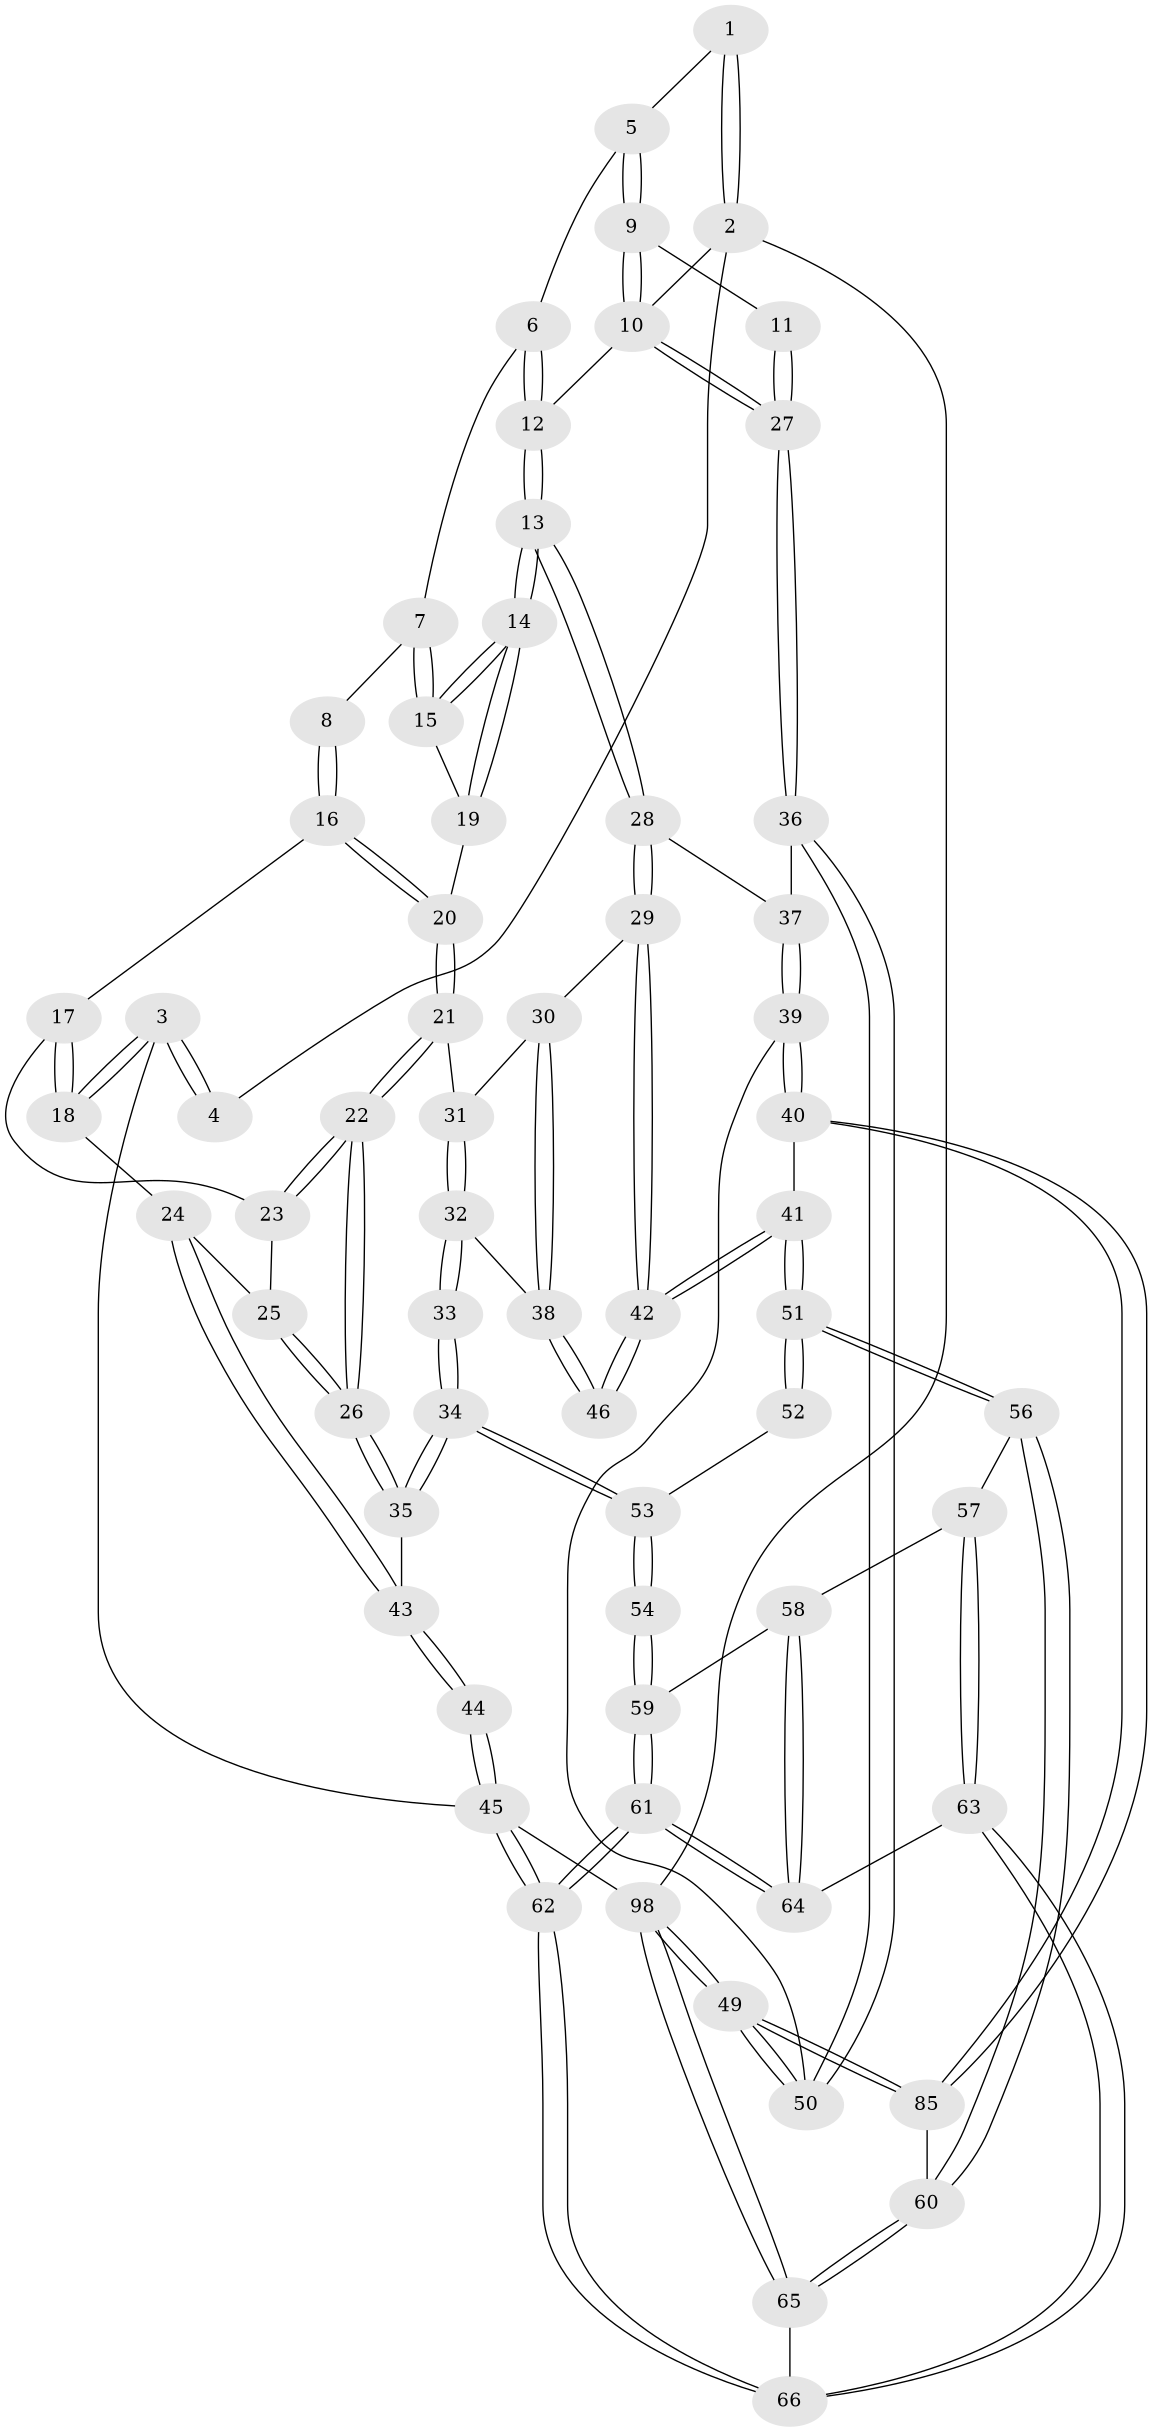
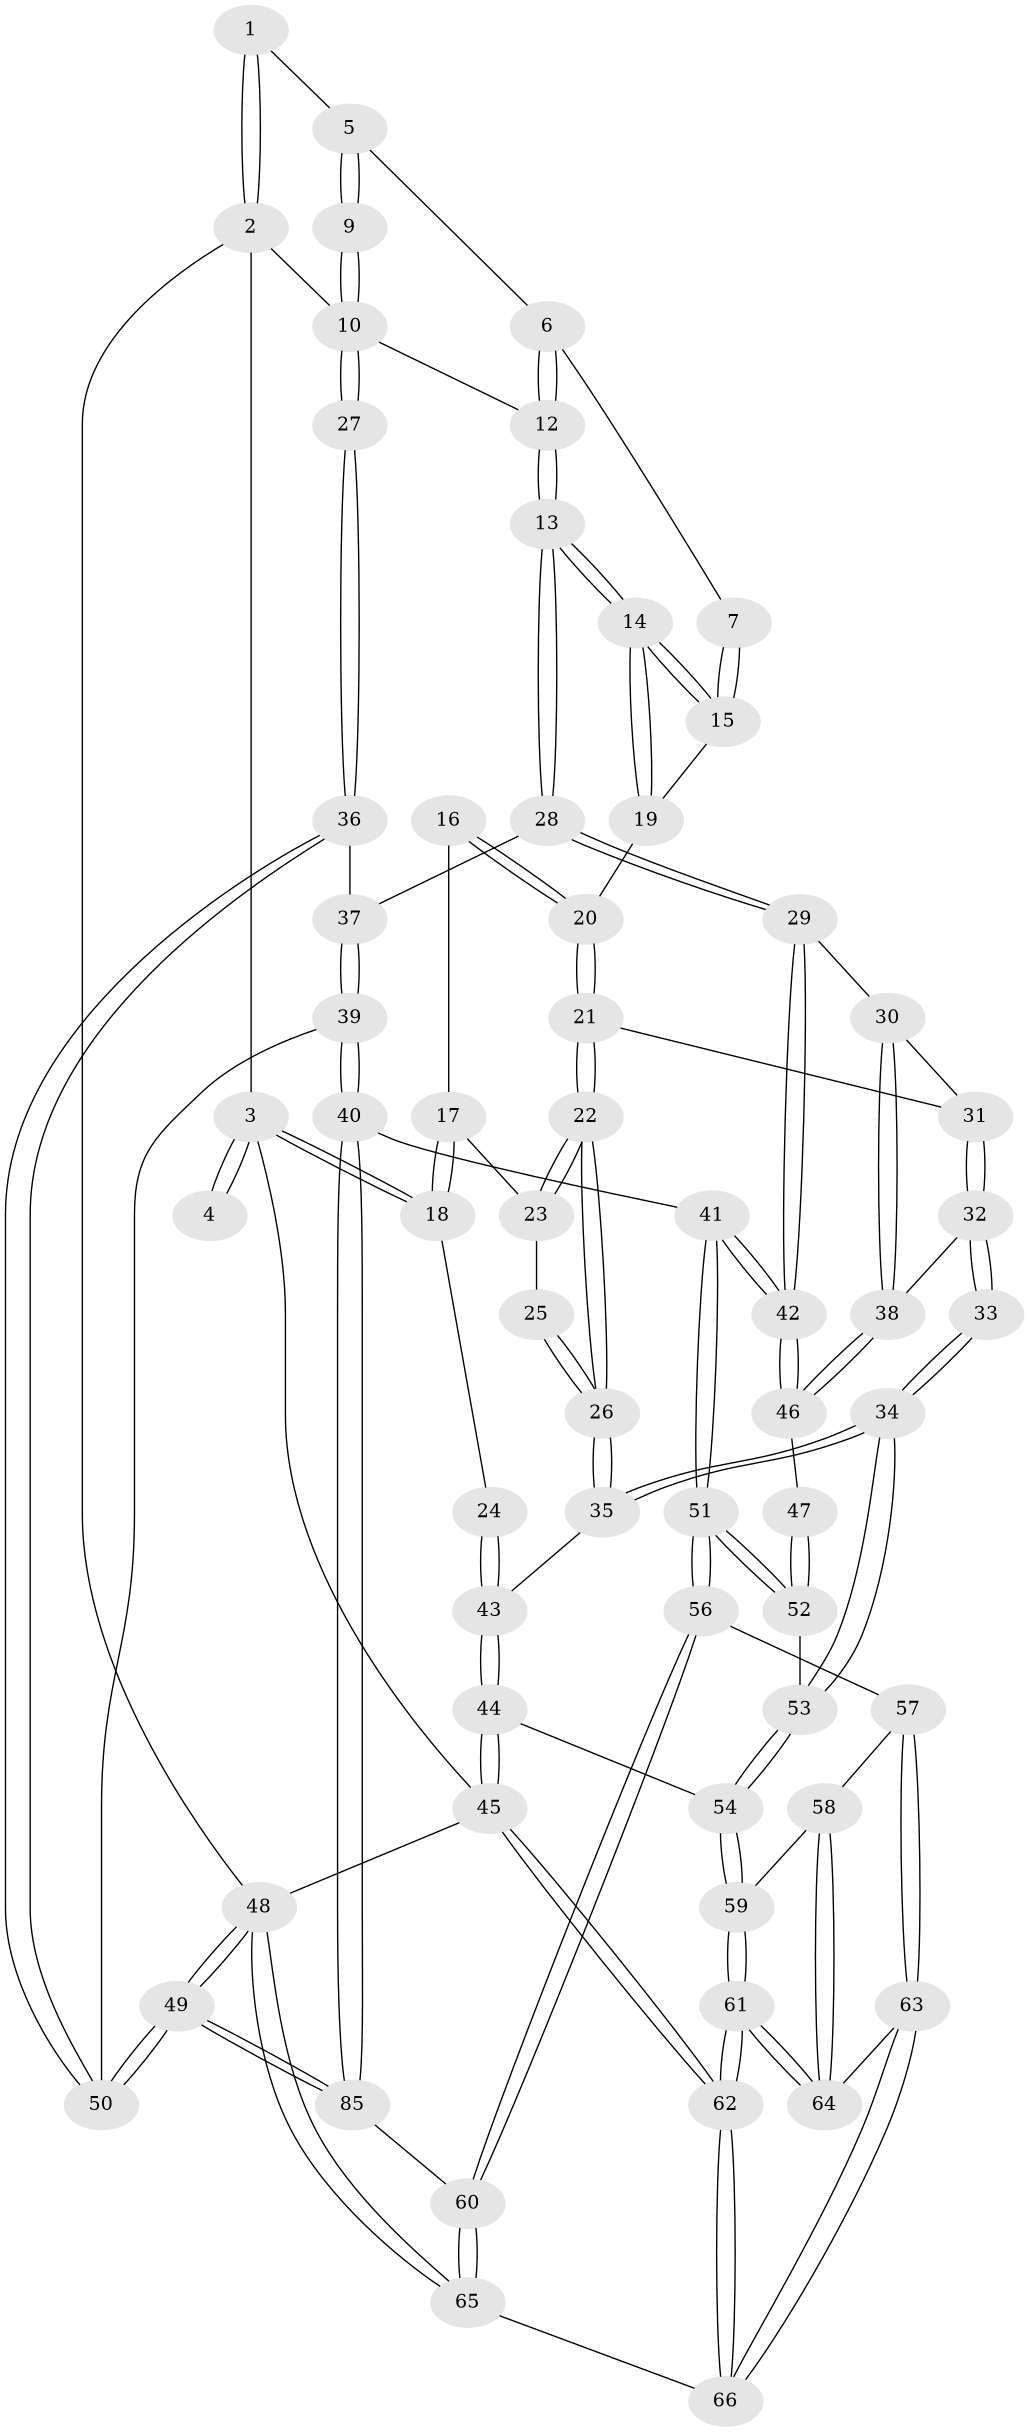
node "11": removed
node "8": removed
edge "2" -- "4": now "2" -- "3"
edge "24" -- "25": removed
node "47": added
edge "44" -- "54": added
node "98": label "98" -> "48"
